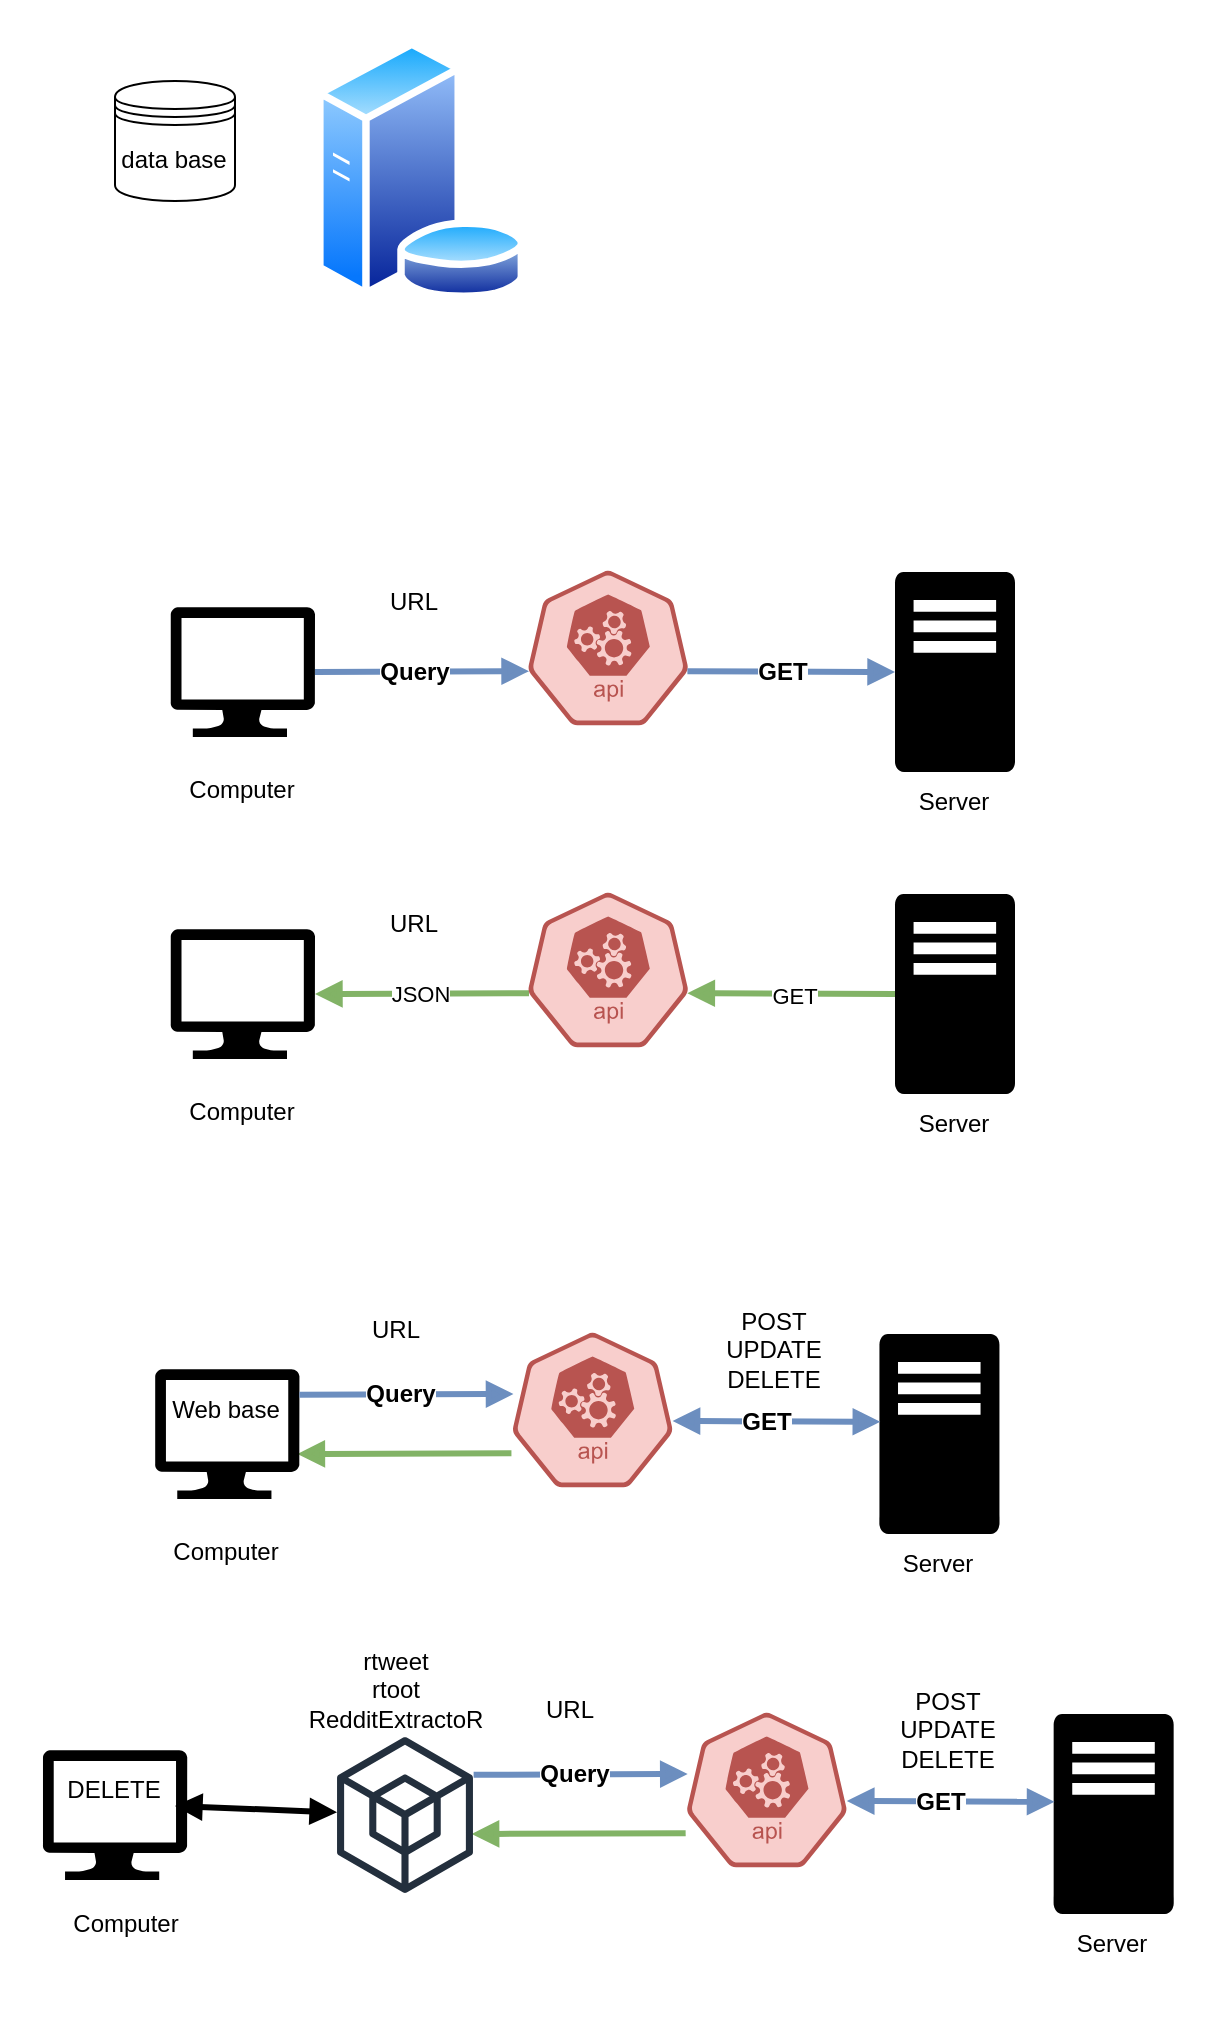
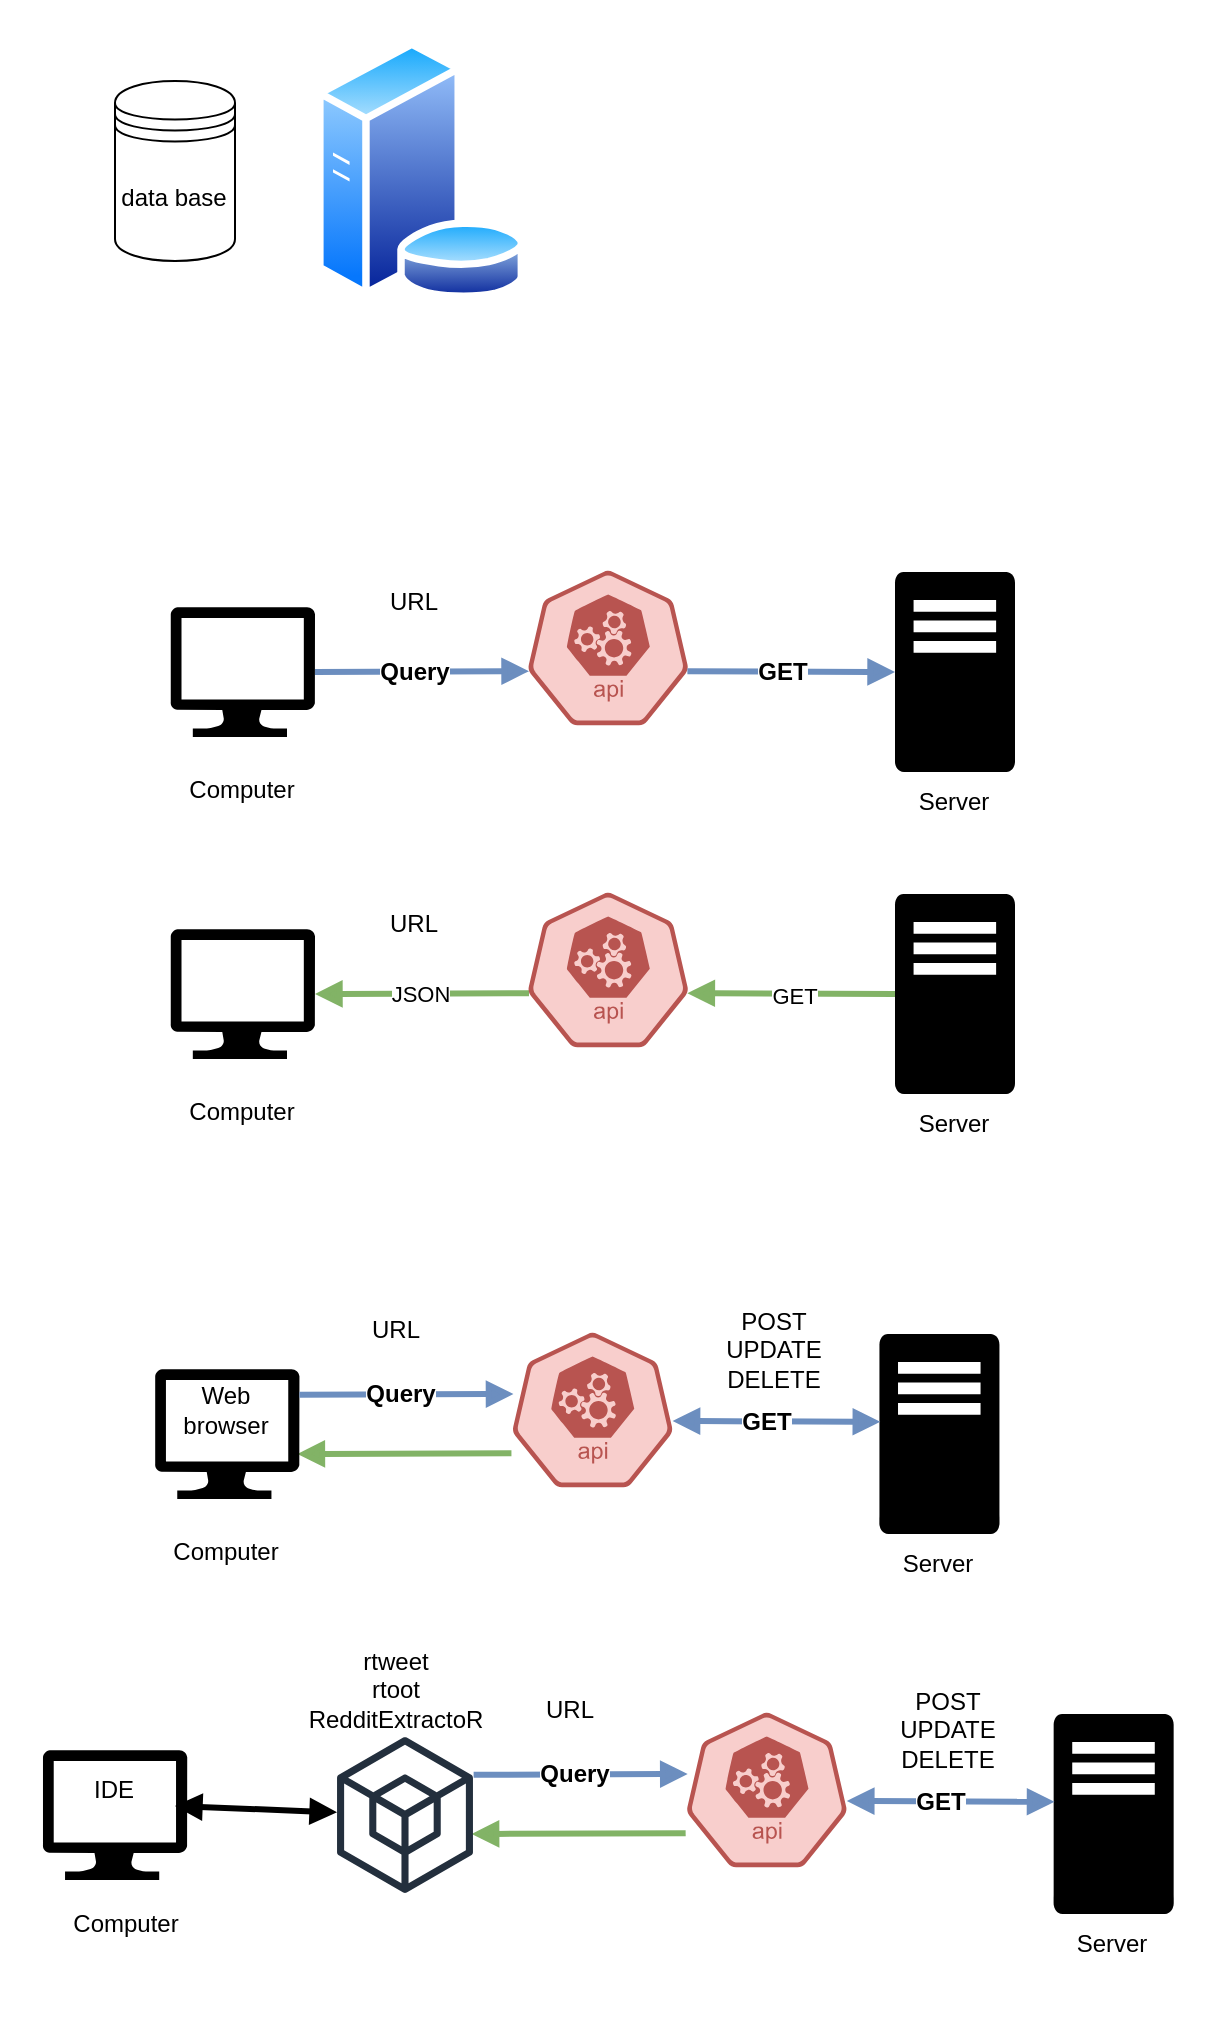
node "data base": size 120x120 -> 120x180
node "Web base": label "Web base" -> "Web browser"
node "DELETE": label "DELETE" -> "IDE"
